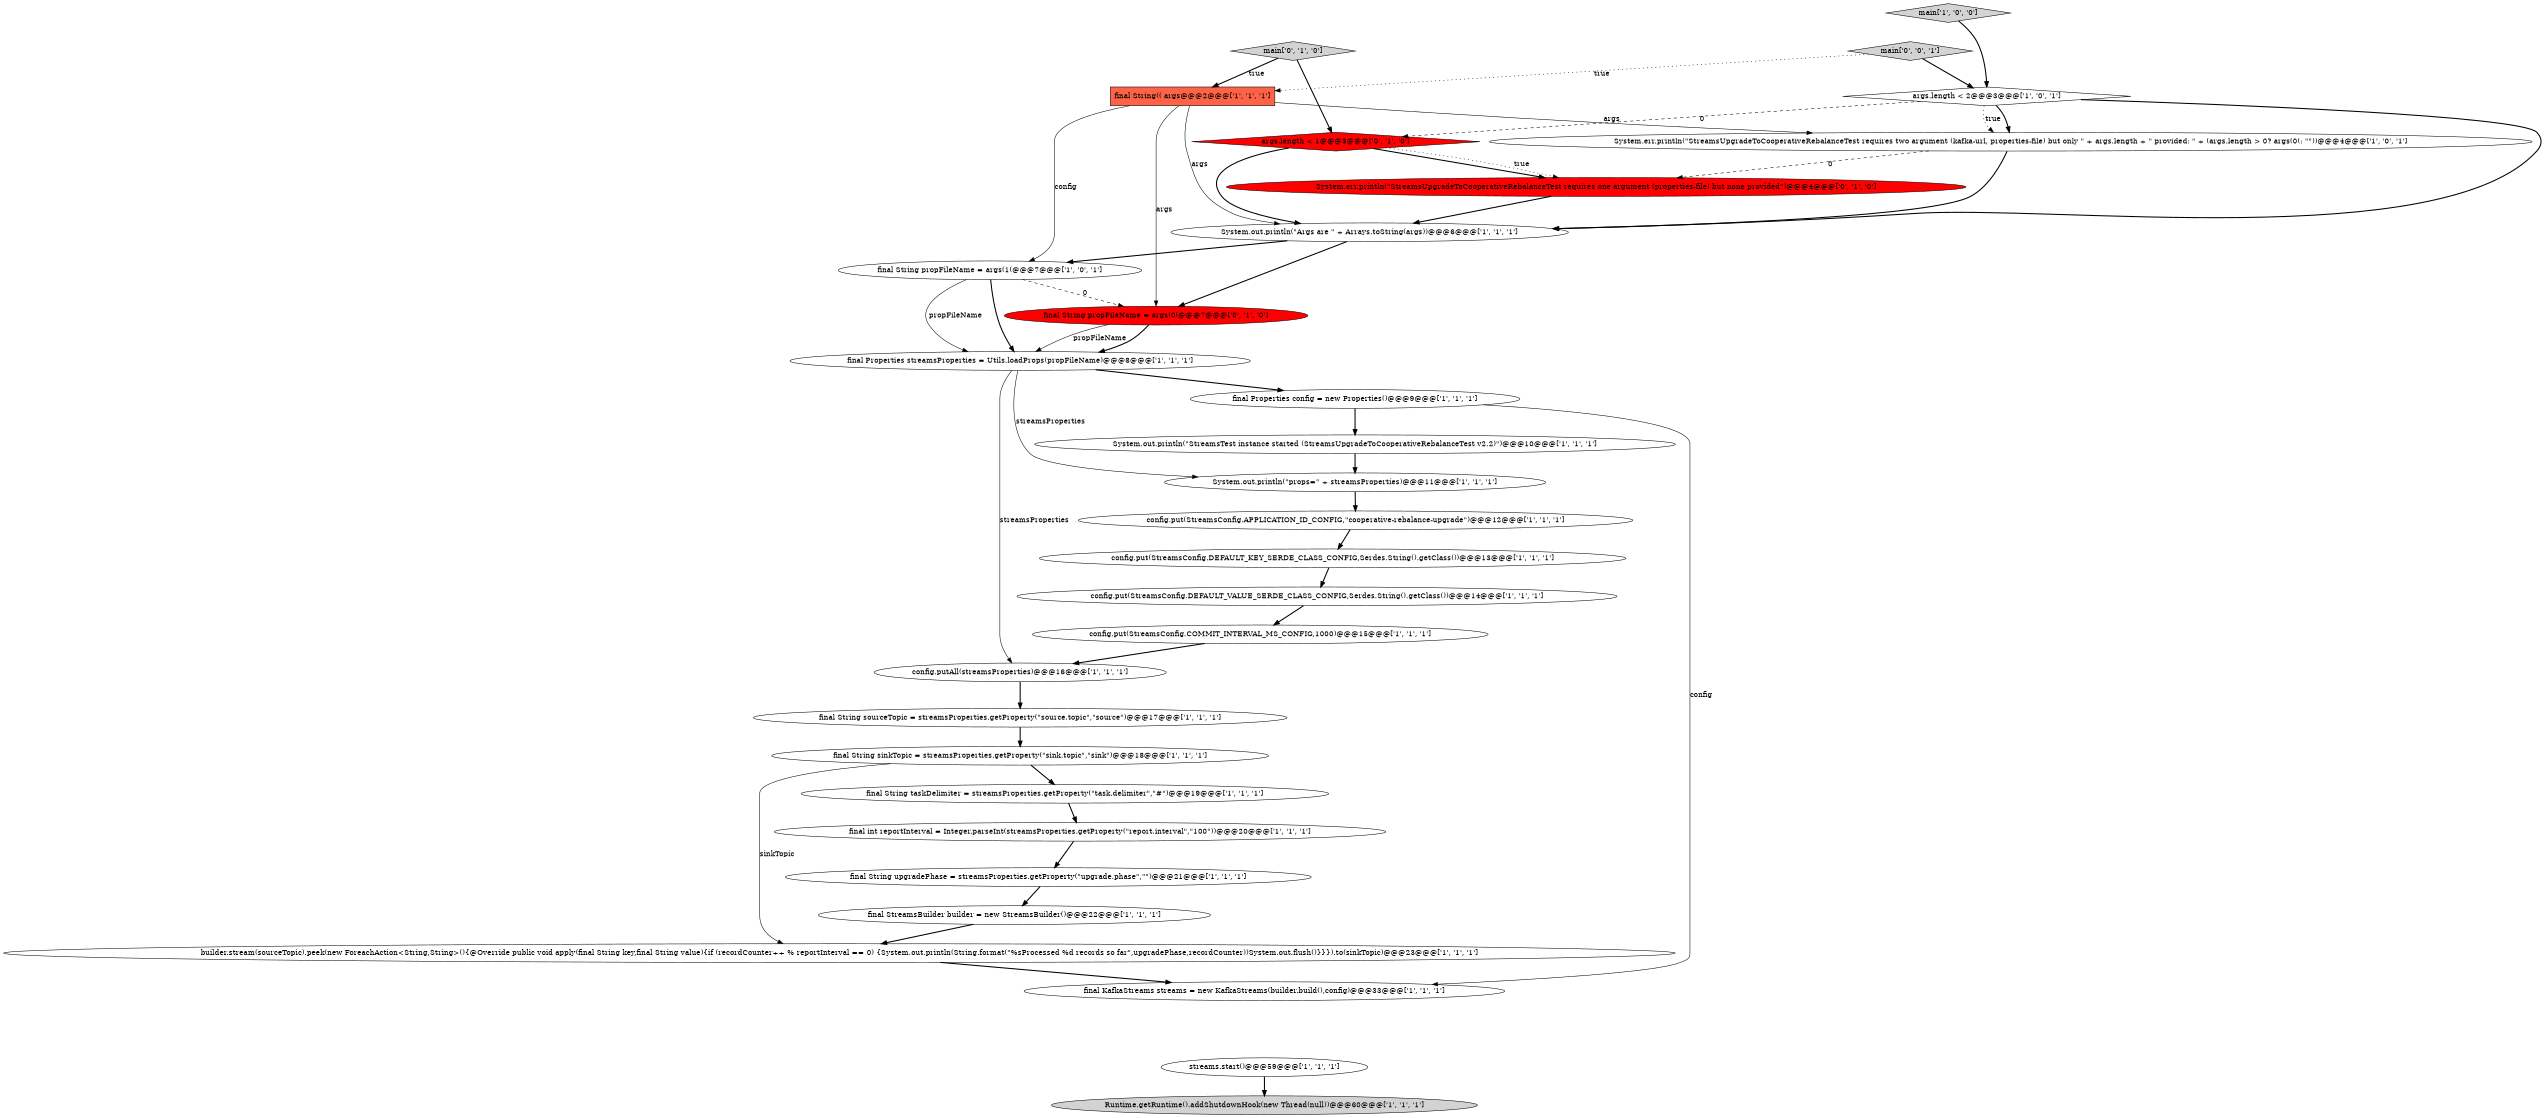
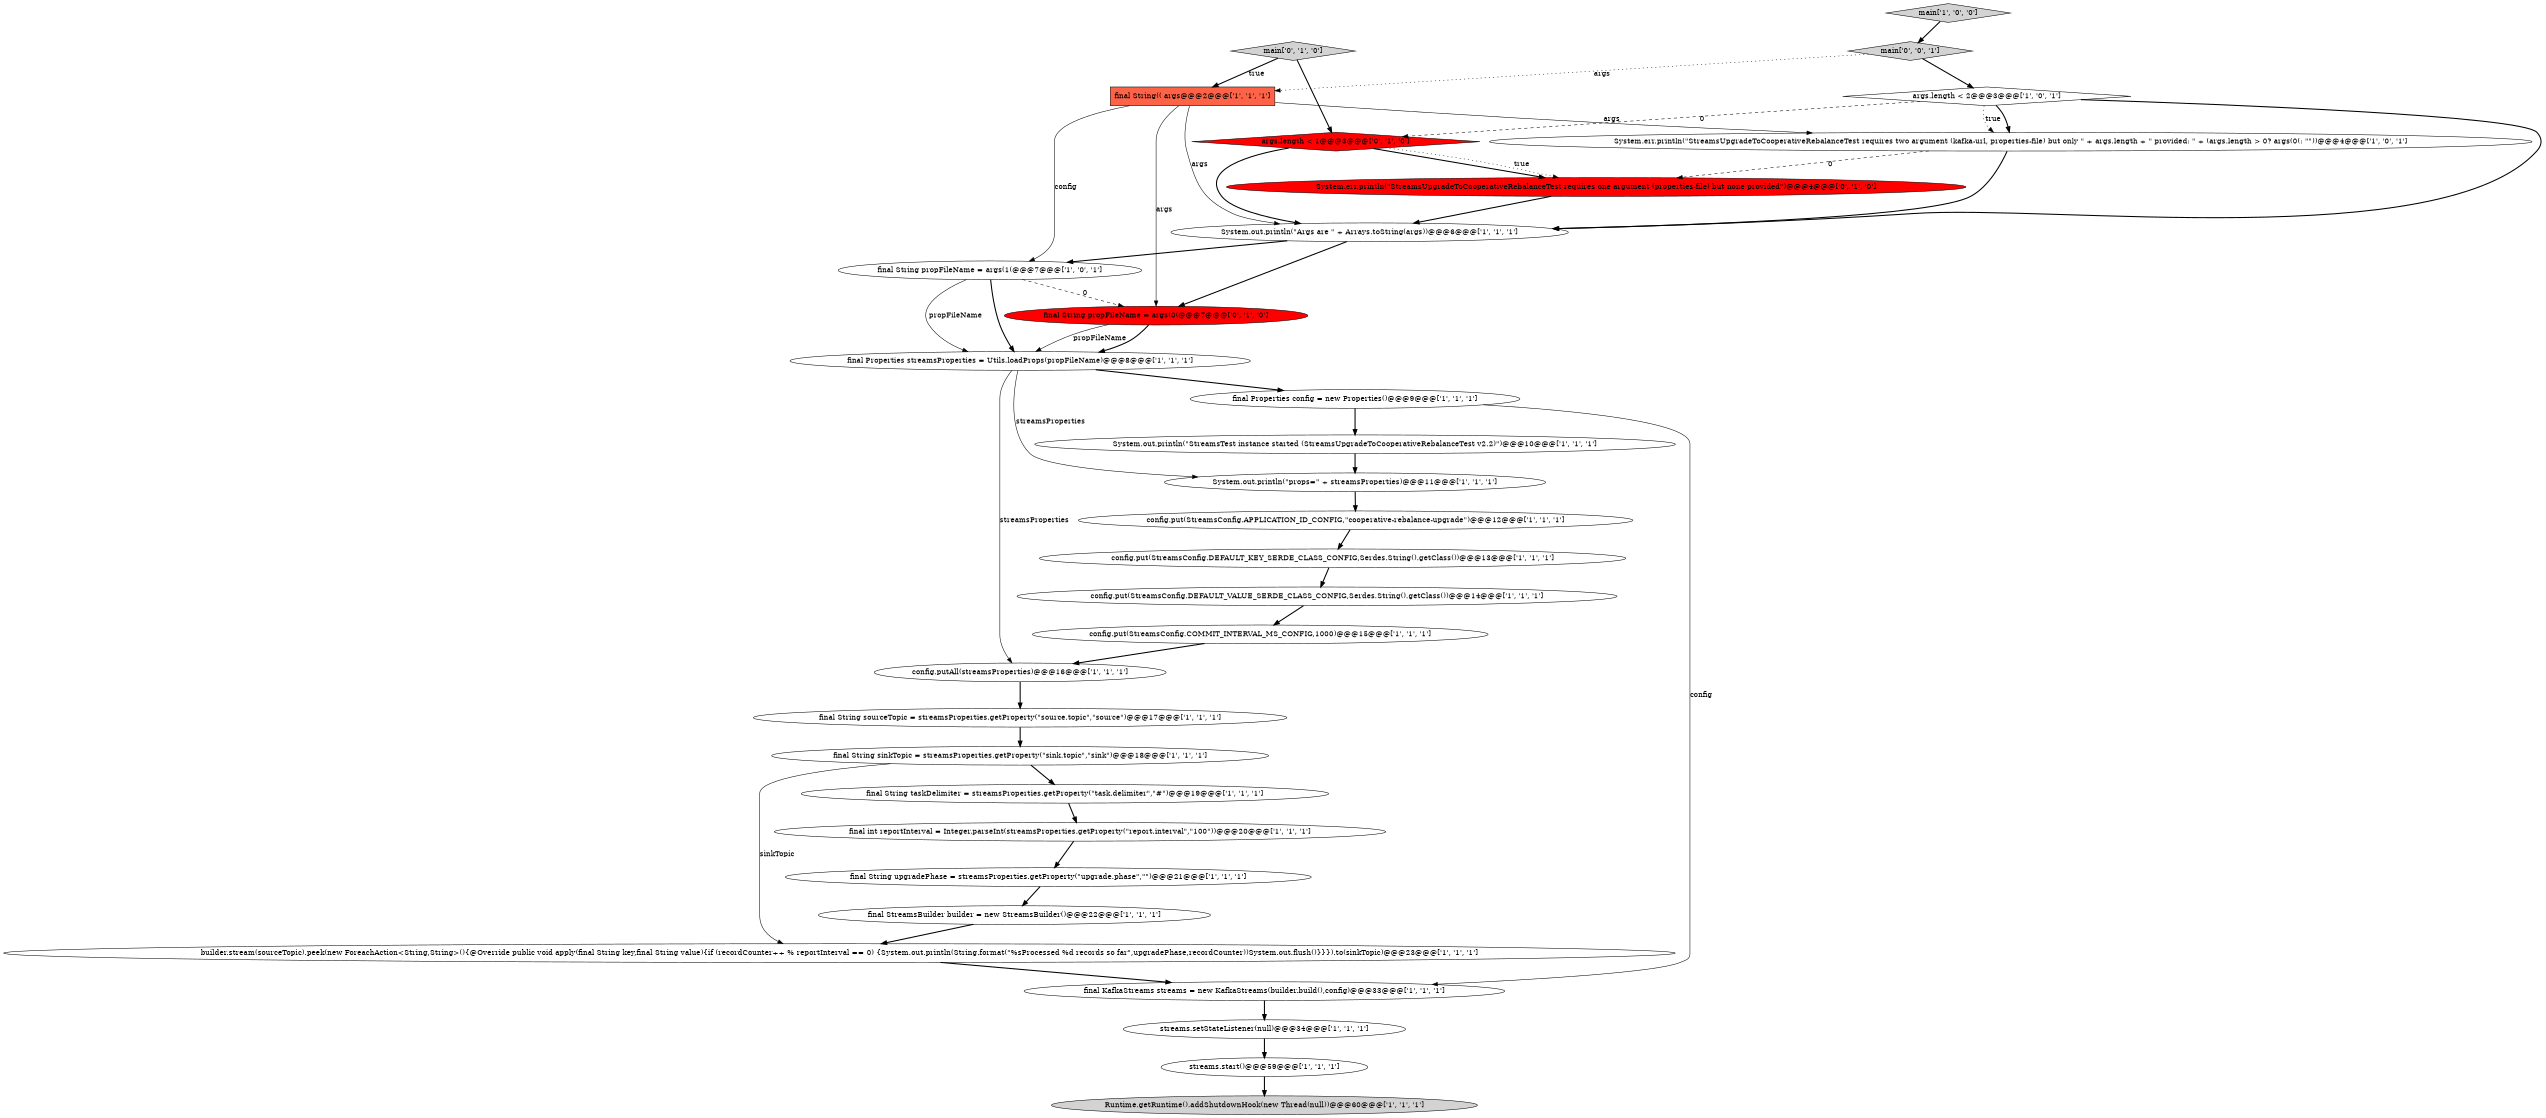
edge "main['1', '0', '0']" -> "args.length < 2@@@3@@@['1', '0', '1']": now "main['1', '0', '0']" -> "main['0', '0', '1']"
edge "main['0', '0', '1']" -> "final String(( args@@@2@@@['1', '1', '1']": label "true" -> "args"
node "streams.setStateListener(null)@@@34@@@['1', '1', '1']": added
